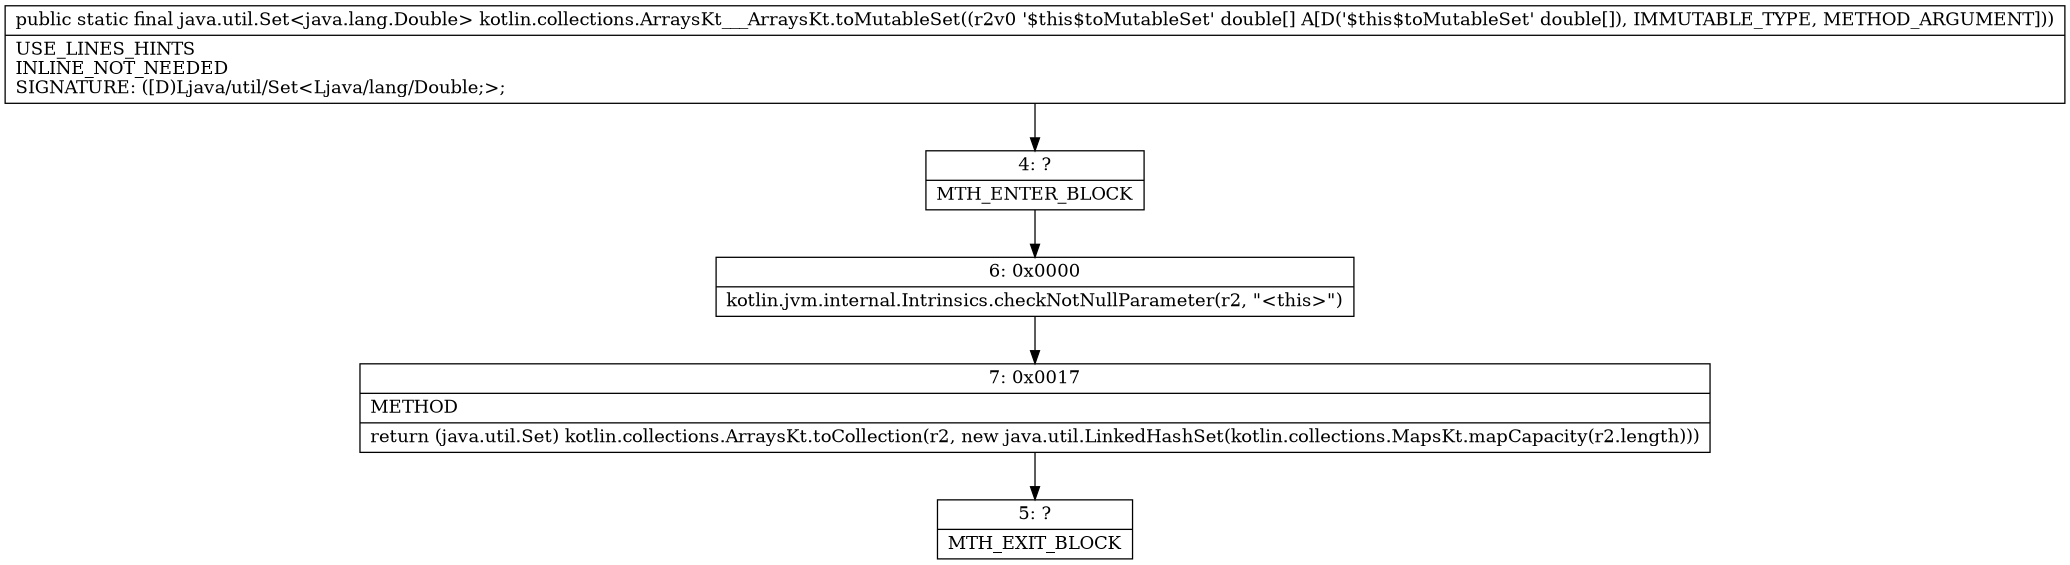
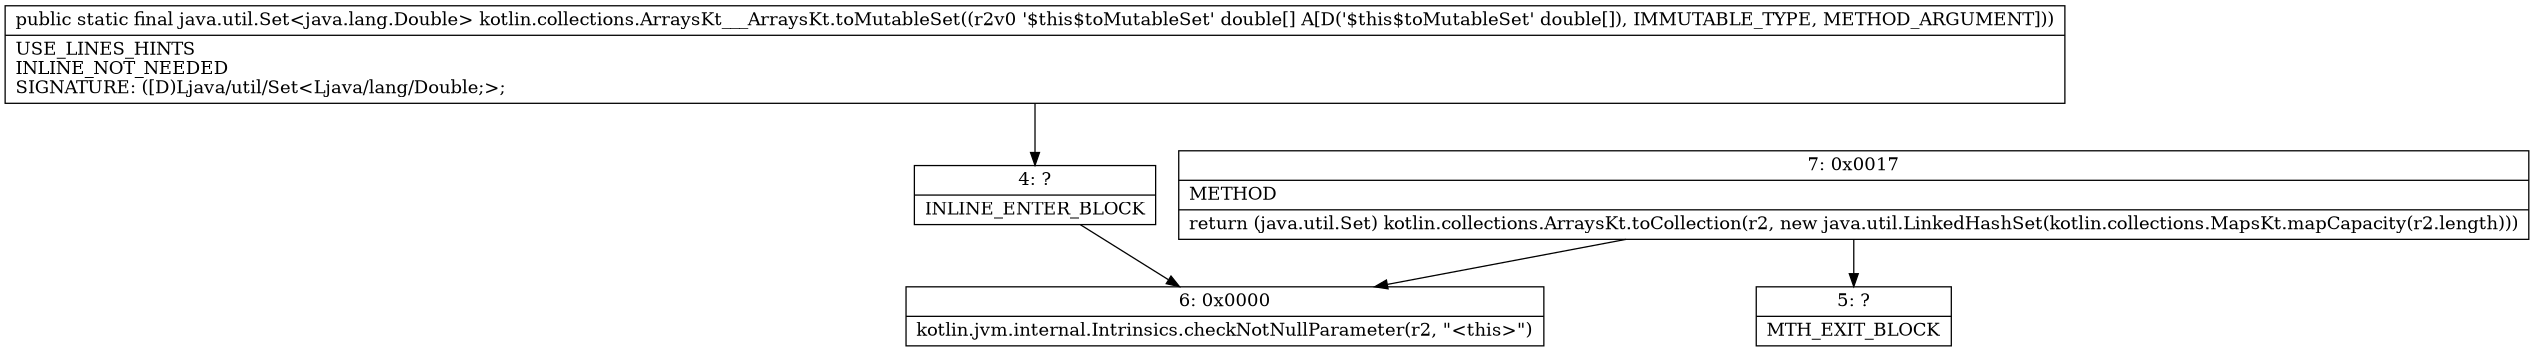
node "4: ?": text "MTH_ENTER_BLOCK" -> "INLINE_ENTER_BLOCK"
edge "6: 0x0000" -> "7: 0x0017": reversed
